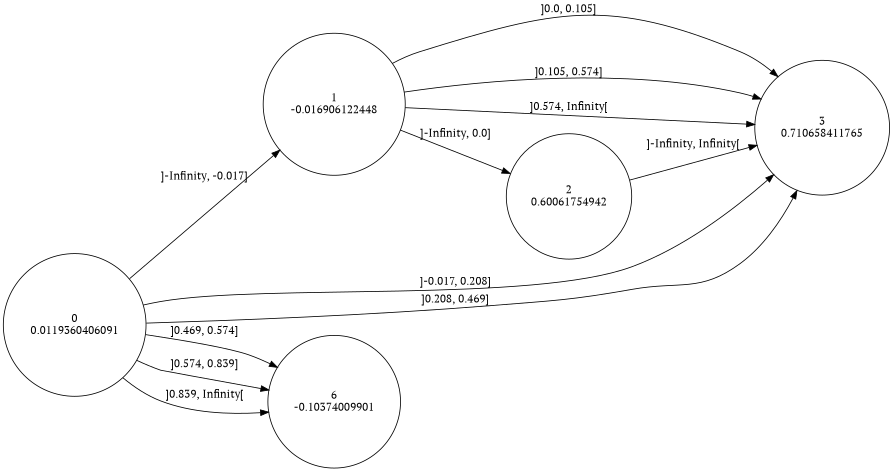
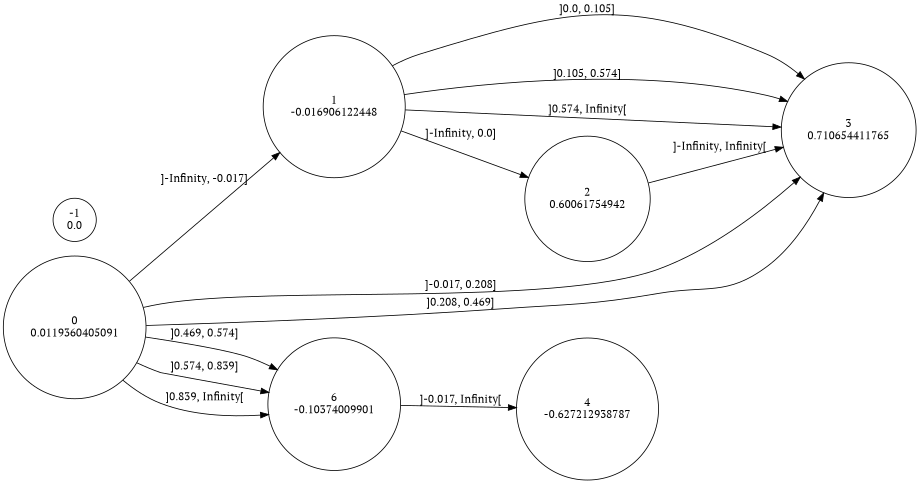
node "3 0.710658411765": label "3 0.710658411765" -> "3 0.710654411765"
node "-1 0.0": added
node "0 0.0119360406091": label "0 0.0119360406091" -> "0 0.0119360405091"
node "4 -0.627212938787": added
